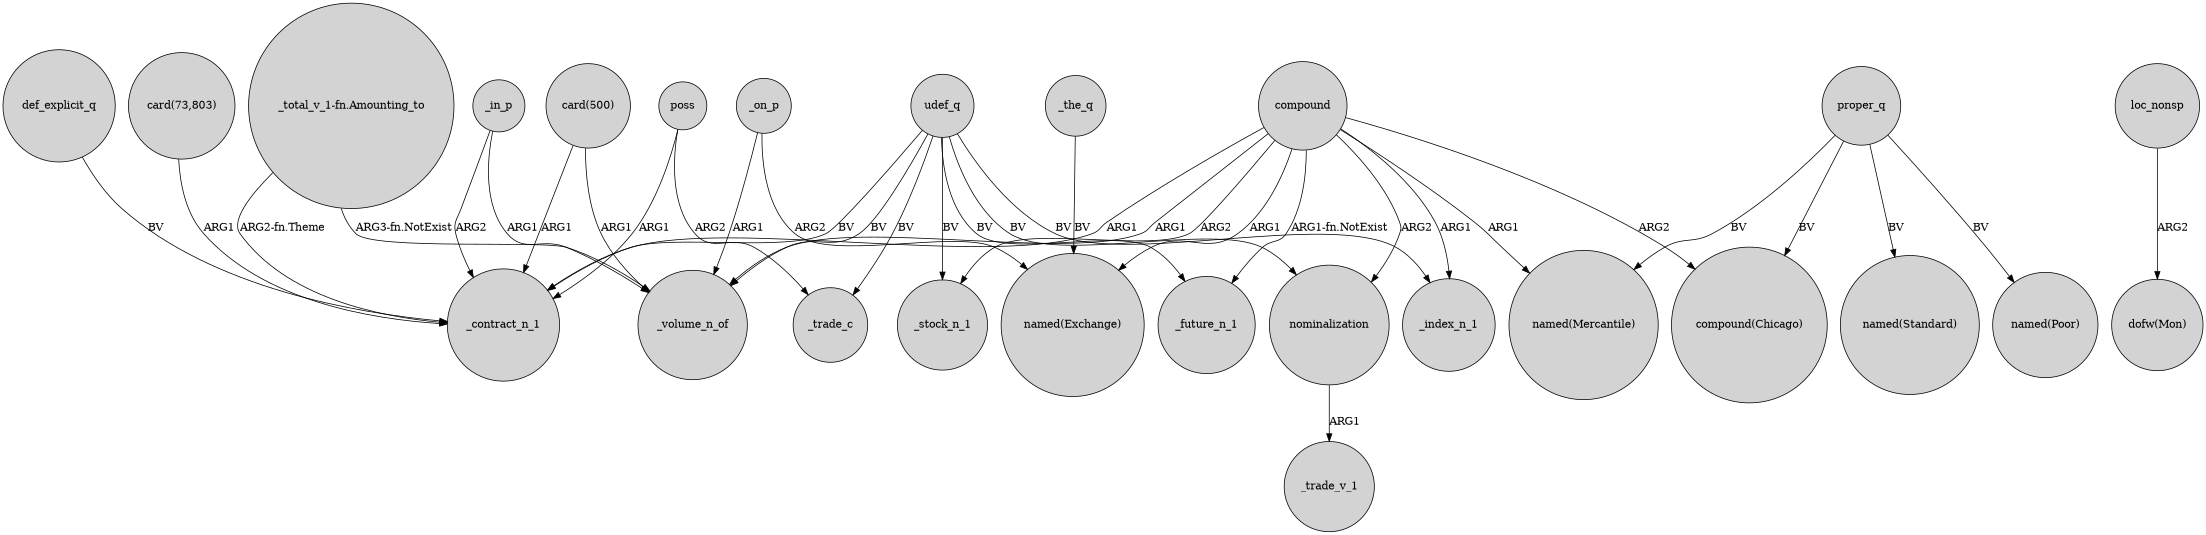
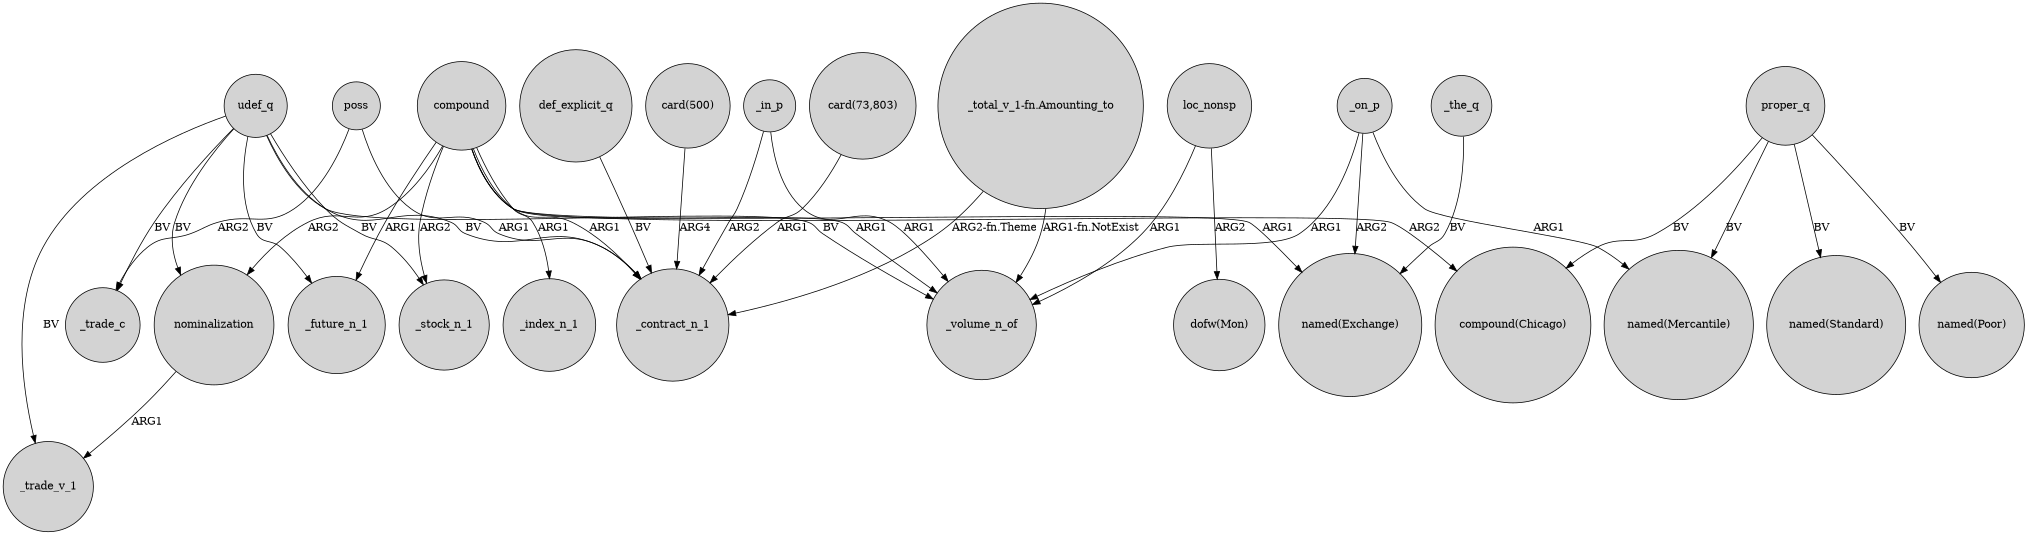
edge "compound" -> "named(Mercantile)": now "_on_p" -> "named(Mercantile)"
edge "card(500)" -> "_volume_n_of": now "loc_nonsp" -> "_volume_n_of"
edge "_total_v_1-fn.Amounting_to" -> "_volume_n_of": label "ARG3-fn.NotExist" -> "ARG1-fn.NotExist"
edge "card(500)" -> "_contract_n_1": label "ARG1" -> "ARG4"
edge "compound" -> "_future_n_1": label "ARG1-fn.NotExist" -> "ARG1"
edge "udef_q" -> "_index_n_1": now "udef_q" -> "_trade_v_1"
